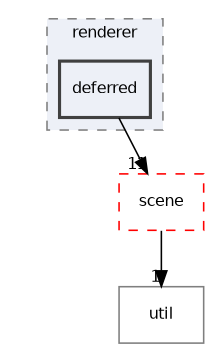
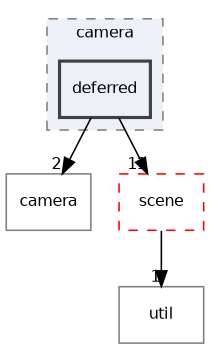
cluster "renderer": label "renderer" -> "camera"
node "camera": added
